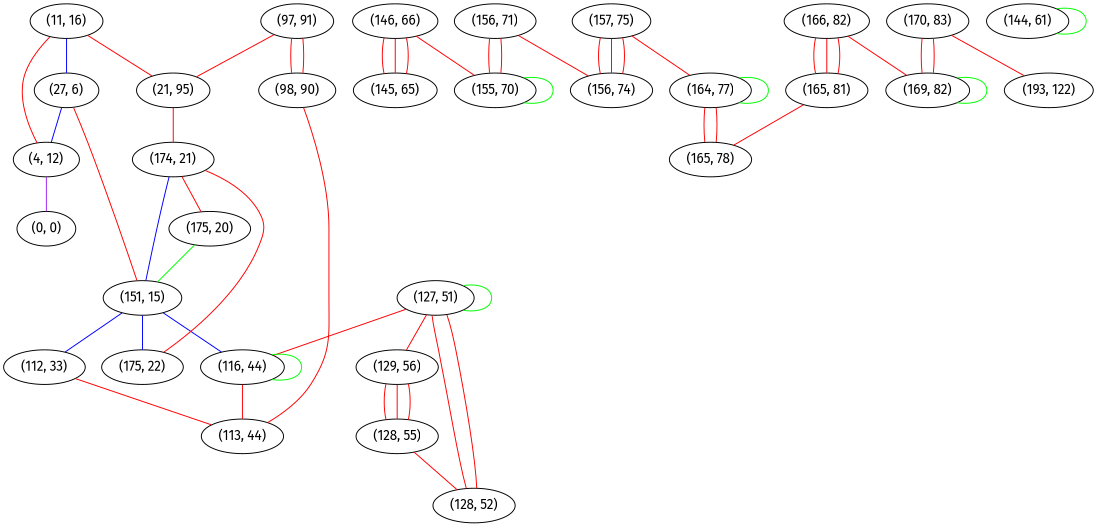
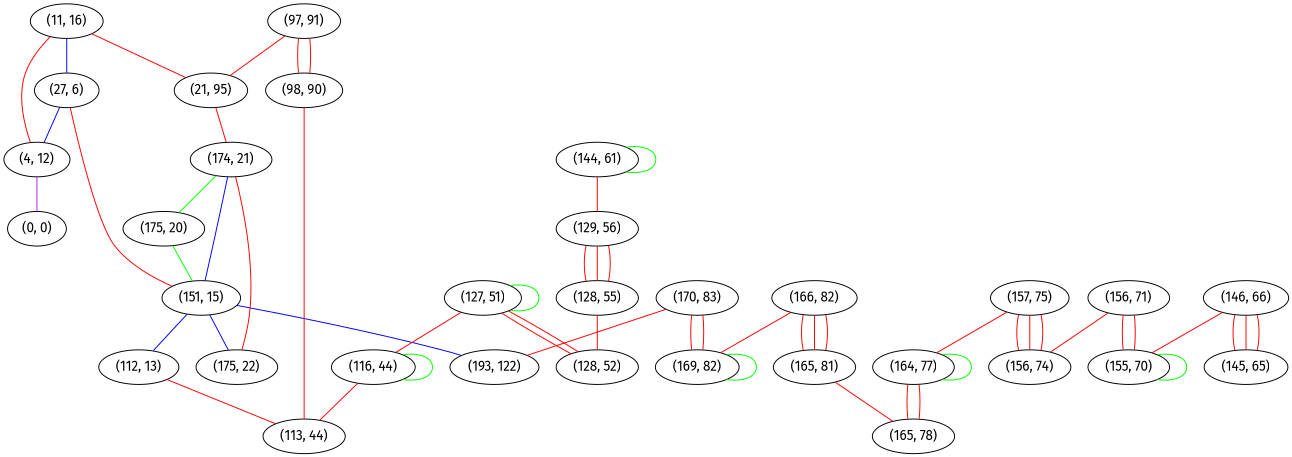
edge "(174, 21)" -- "(175, 20)": color red -> green
edge "(127, 51)" -- "(129, 56)": now "(144, 61)" -- "(129, 56)"
edge "(151, 15)" -- "(116, 44)": now "(151, 15)" -- "(193, 122)"
node "(112, 33)": label "(112, 33)" -> "(112, 13)"
